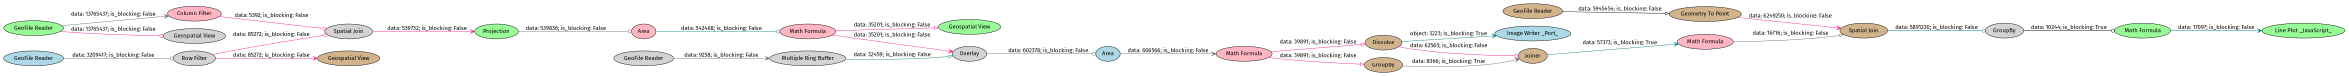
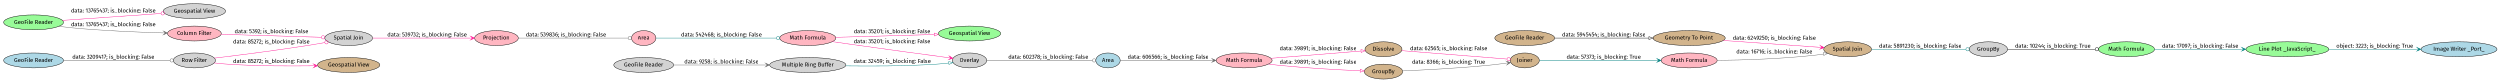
node "Projection": fillcolor palegreen -> lightpink
edge "Dissolve" -> "Image Writer _Port_": now "Line Plot _JavaScript_" -> "Image Writer _Port_"
